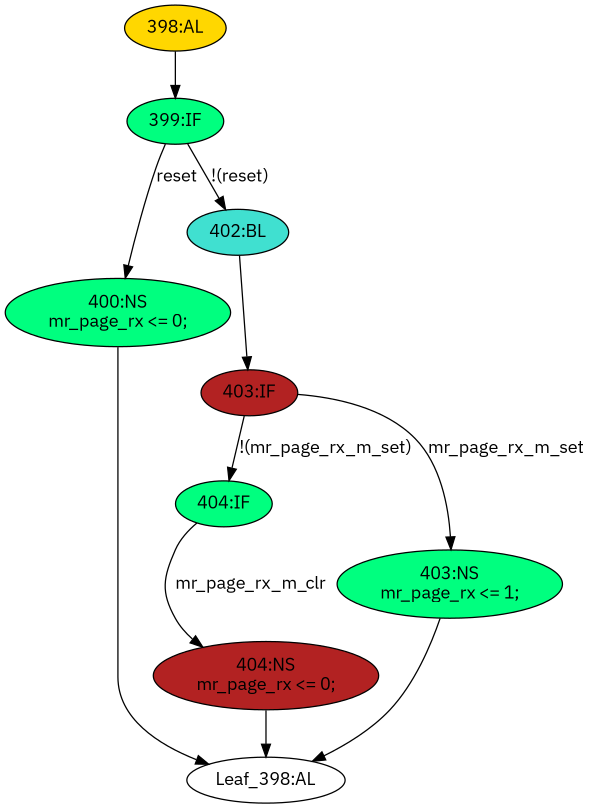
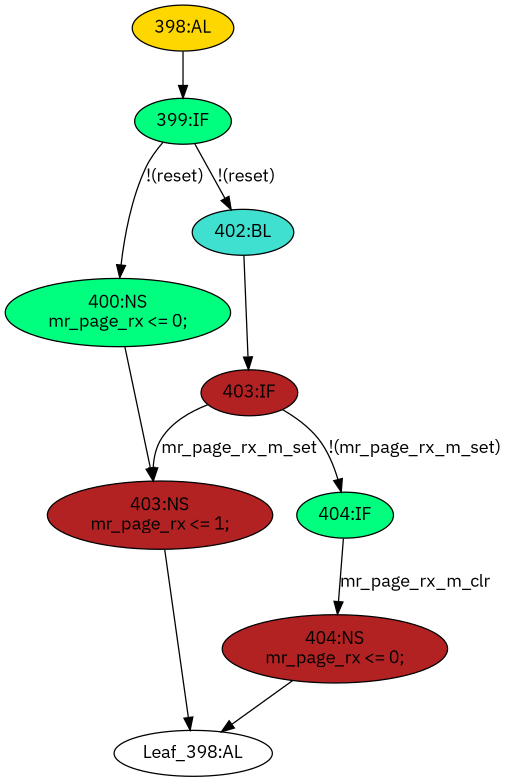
edge "399:IF" -> "400:NS mr_page_rx <= 0;": label "reset" -> "!(reset)"
edge "400:NS mr_page_rx <= 0;" -> "Leaf_398:AL": now "400:NS mr_page_rx <= 0;" -> "403:NS mr_page_rx <= 1;"
node "403:NS mr_page_rx <= 1;": fillcolor springgreen -> firebrick
